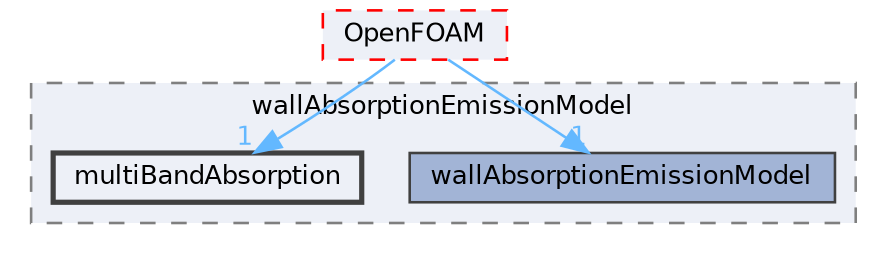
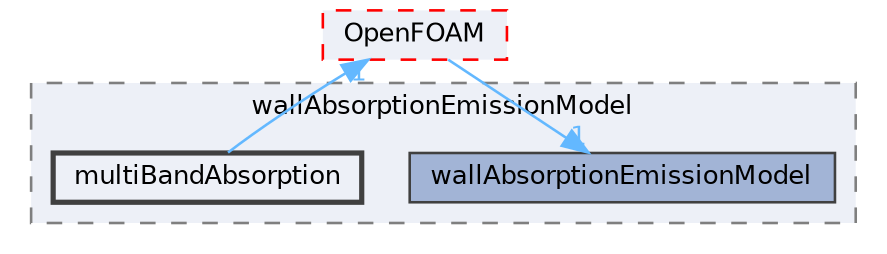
edge "OpenFOAM" -> "multiBandAbsorption": reversed
